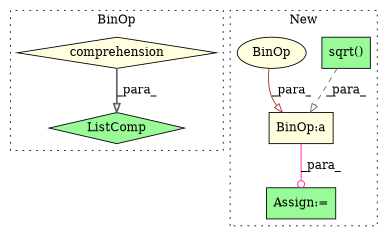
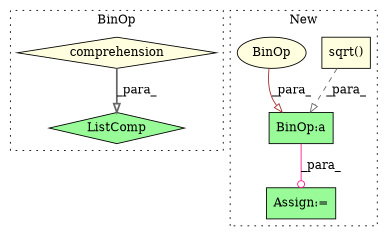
node "sqrt()": fillcolor palegreen -> lightyellow
node "BinOp:a": fillcolor lightyellow -> palegreen
